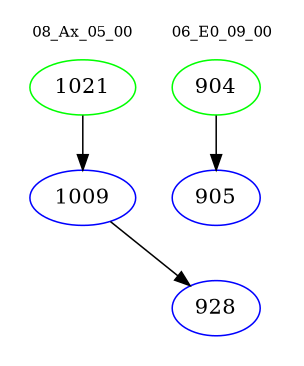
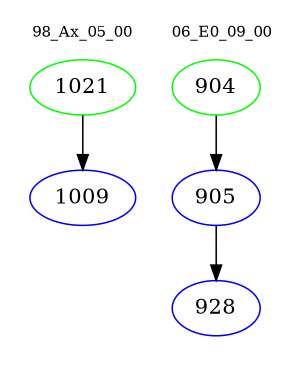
cluster "08_Ax_05_00": label "08_Ax_05_00" -> "98_Ax_05_00"
edge "1009" -> "928": now "905" -> "928"
